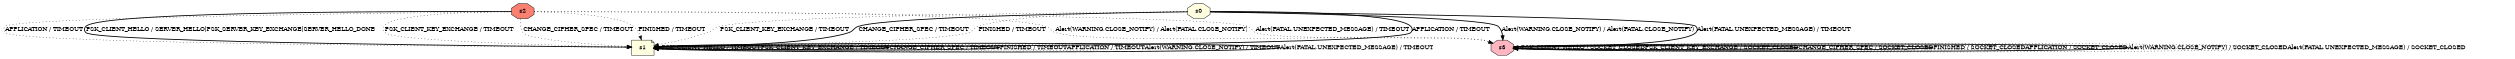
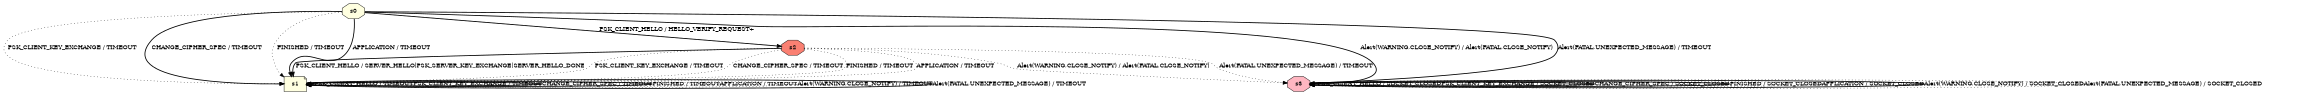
edge "s0" -> "s2": added, label "PSK_CLIENT_HELLO / HELLO_VERIFY_REQUEST+"
